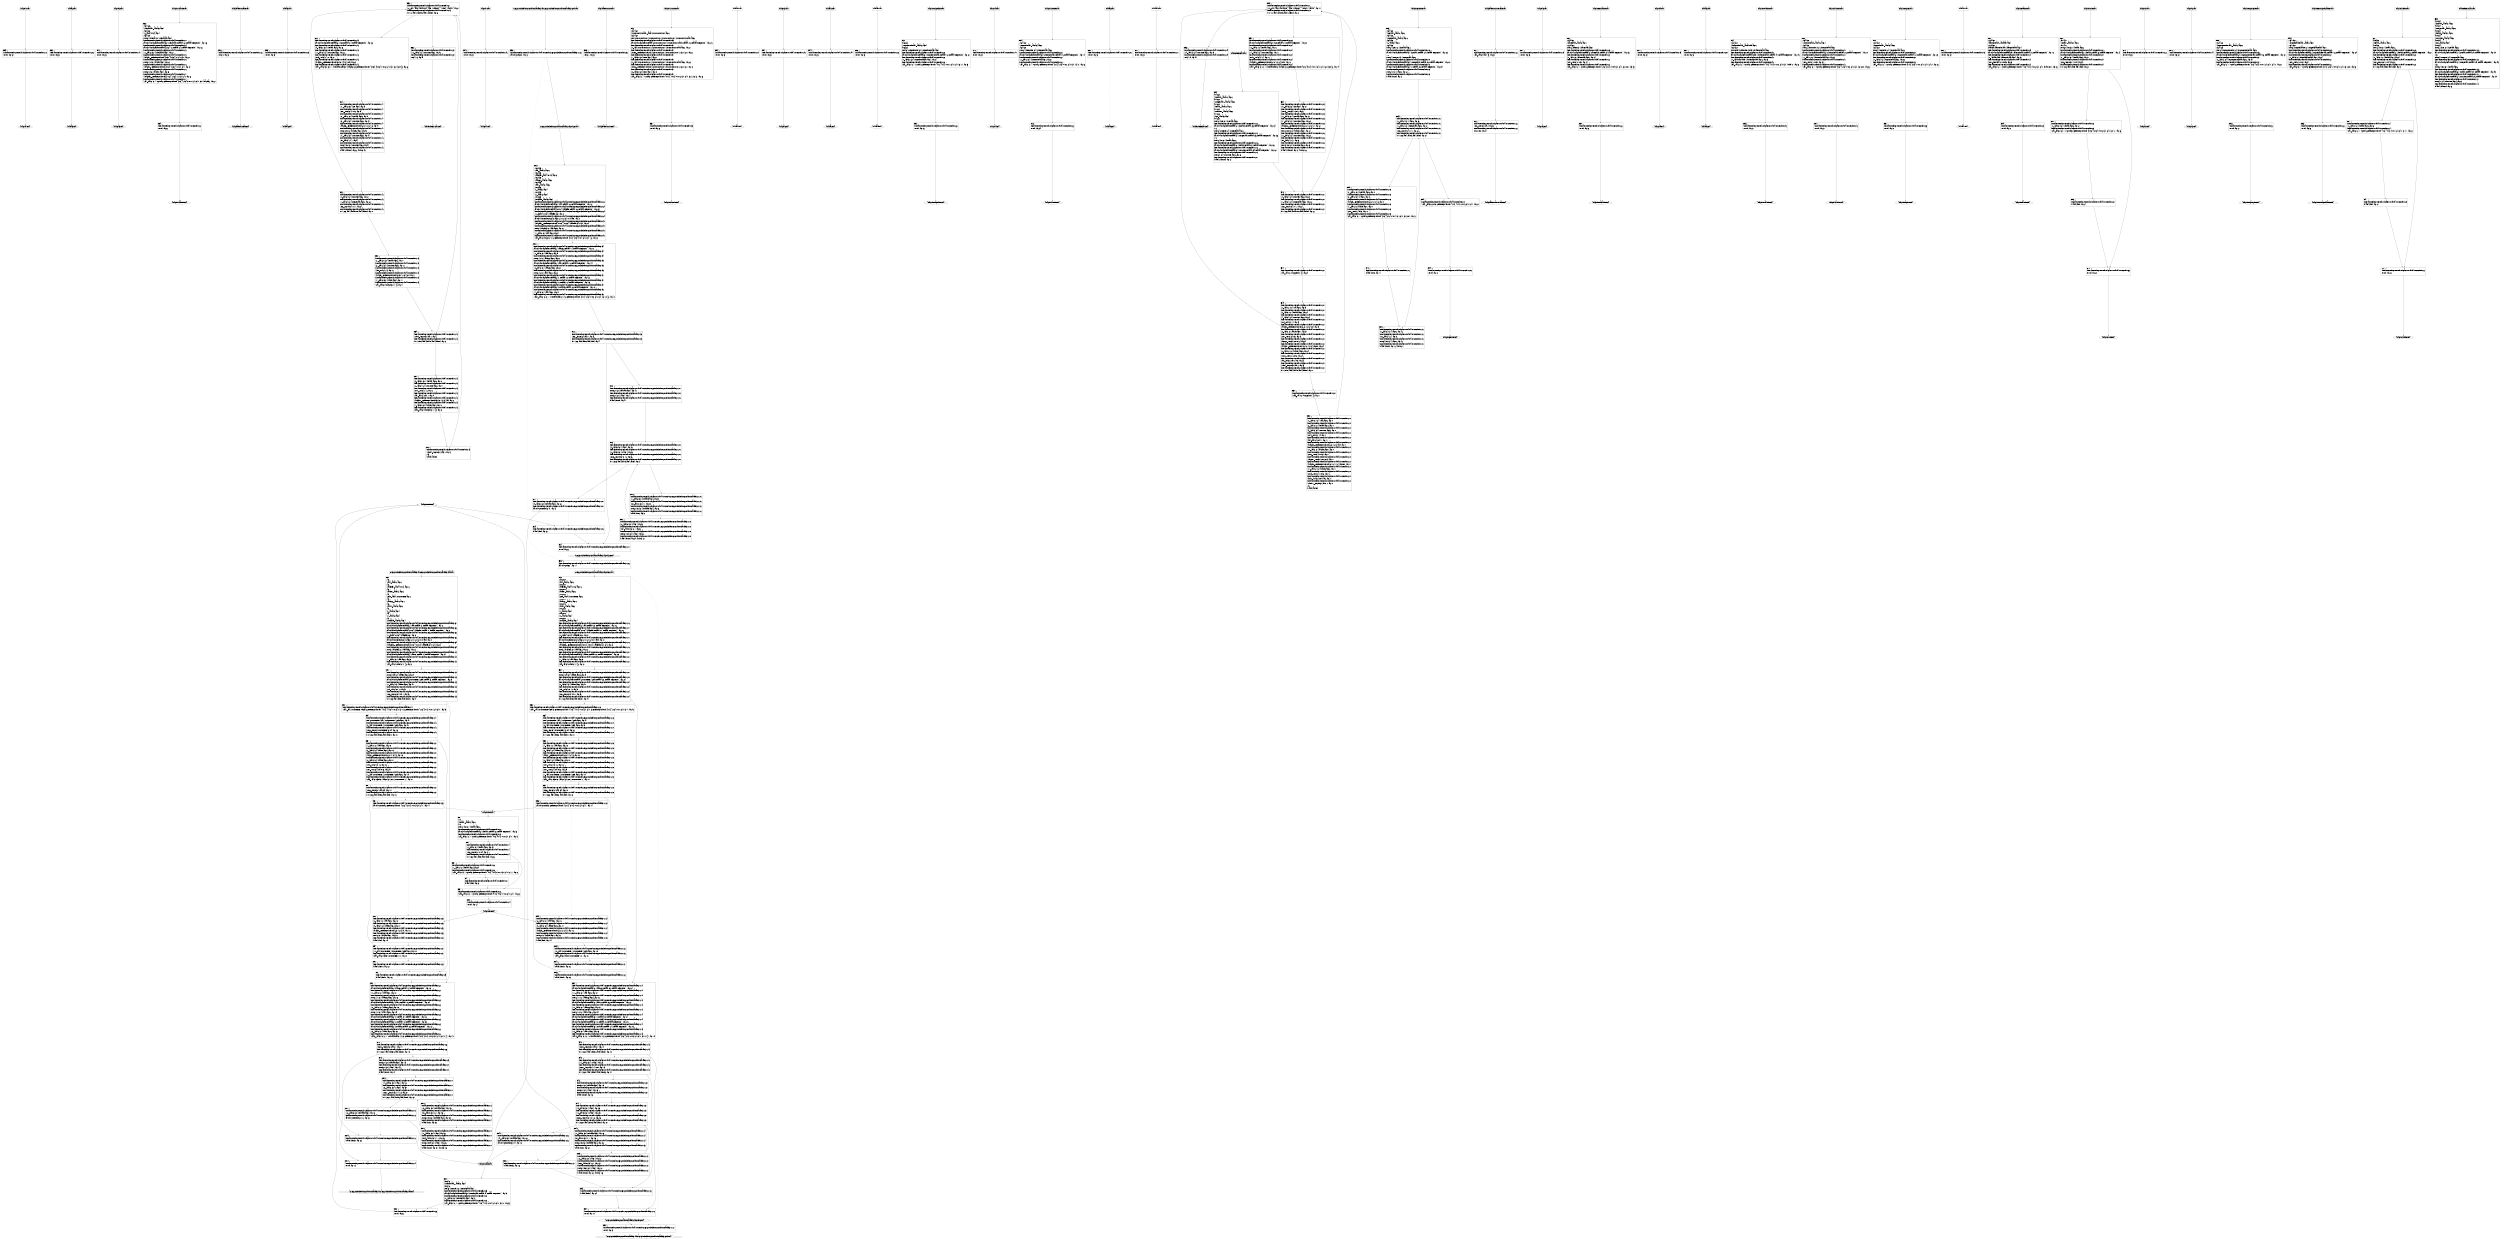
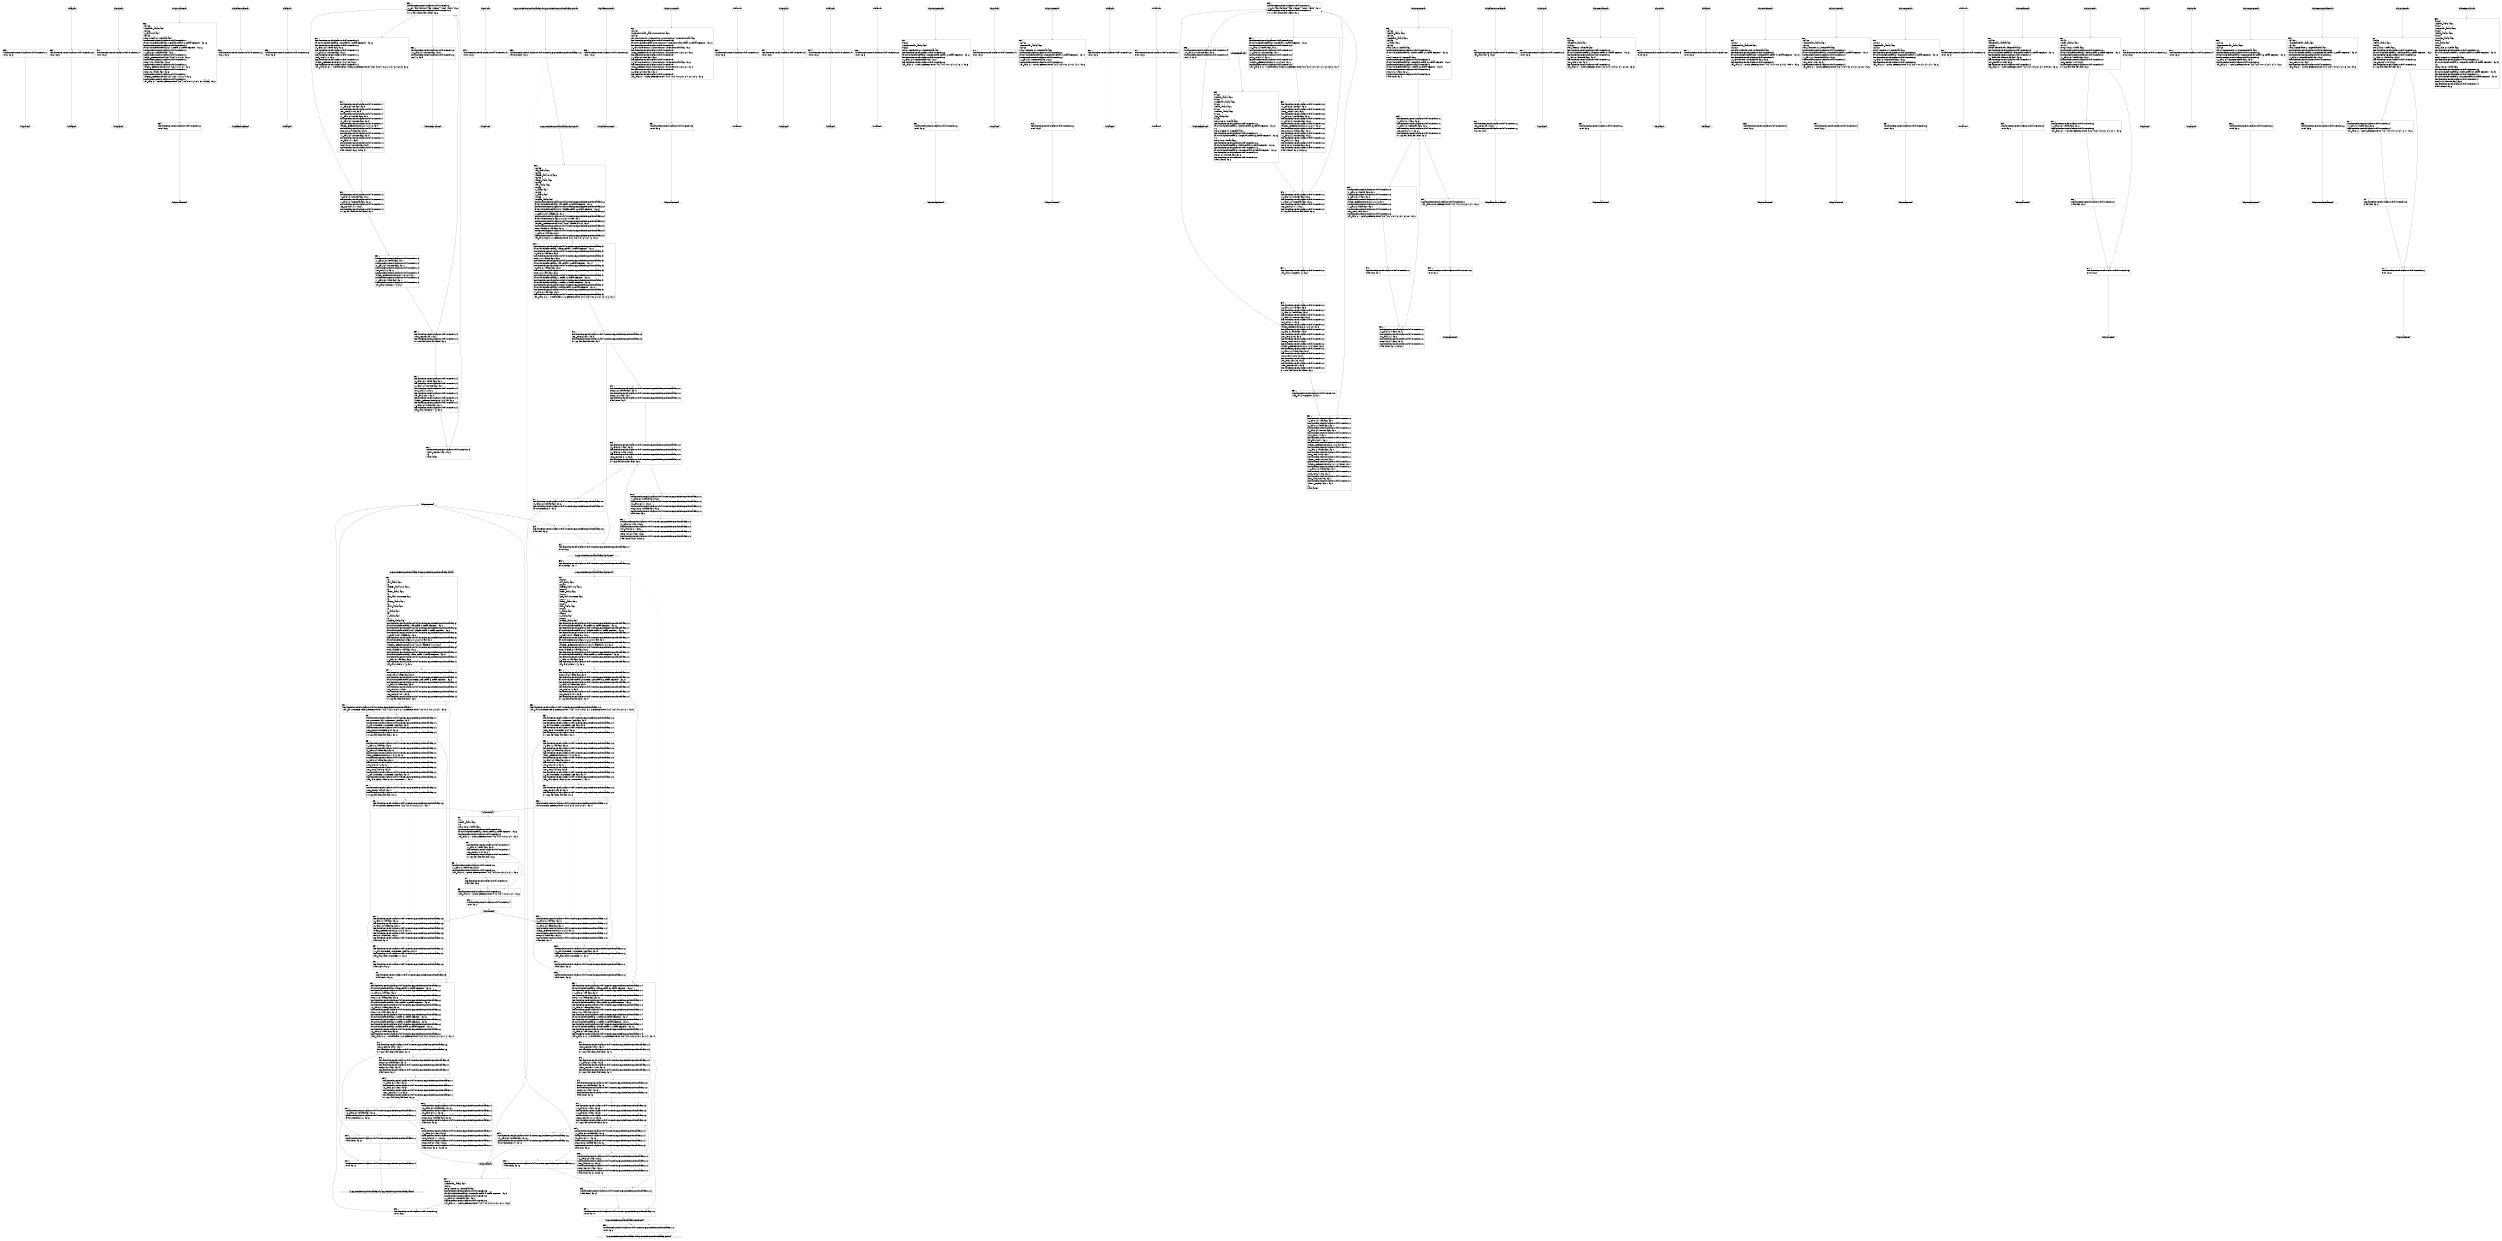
node "io_ll_good1_start": removed
